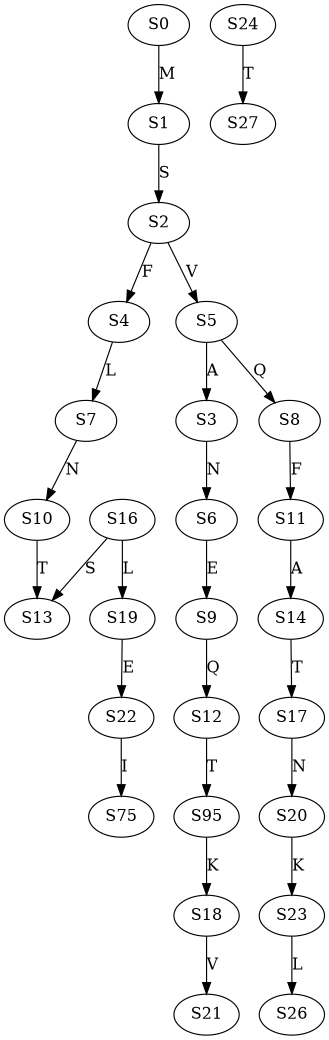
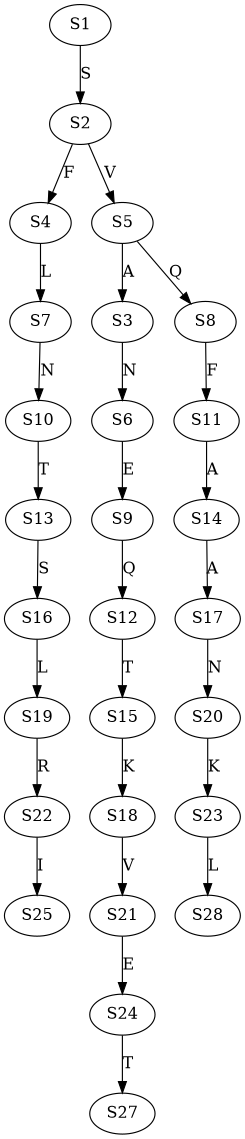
node "S0": removed
edge "S16" -> "S13": reversed
edge "S19" -> "S22": label "E" -> "R"
edge "S14" -> "S17": label "T" -> "A"
node "S75": label "S75" -> "S25"
node "S95": label "S95" -> "S15"
edge "S21" -> "S24": added, label "E"
node "S26": label "S26" -> "S28"
